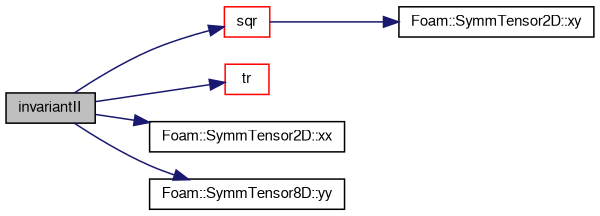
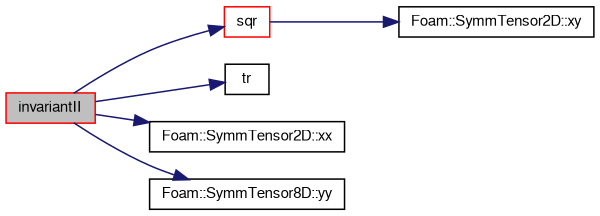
node "tr": color red -> black
node "invariantII": color black -> red
